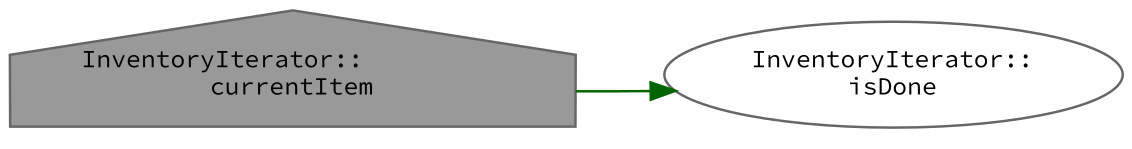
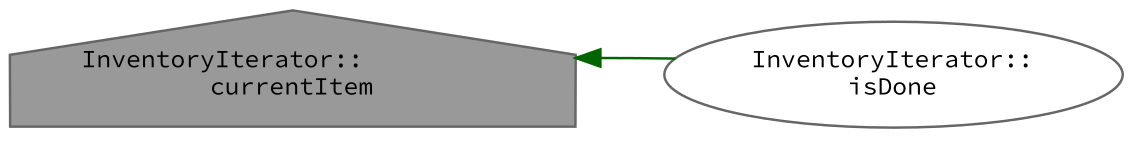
edge "InventoryIterator:: currentItem" -> "InventoryIterator:: isDone": reversed
